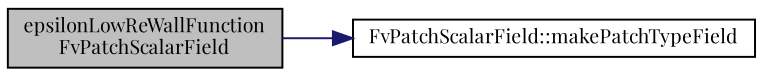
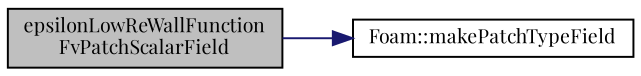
node "FvPatchScalarField::makePatchTypeField": label "FvPatchScalarField::makePatchTypeField" -> "Foam::makePatchTypeField"
